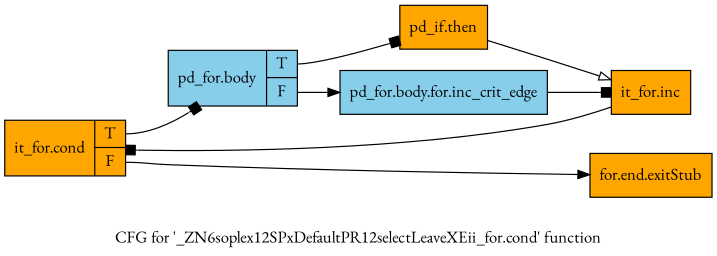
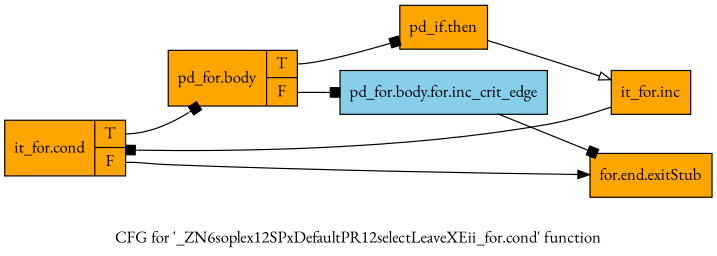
node "pd_for.body": fillcolor skyblue -> orange
edge "pd_for.body" -> "pd_for.body.for.inc_crit_edge": arrowhead normal -> box
edge "pd_for.body.for.inc_crit_edge" -> "it_for.inc": now "pd_for.body.for.inc_crit_edge" -> "for.end.exitStub"
